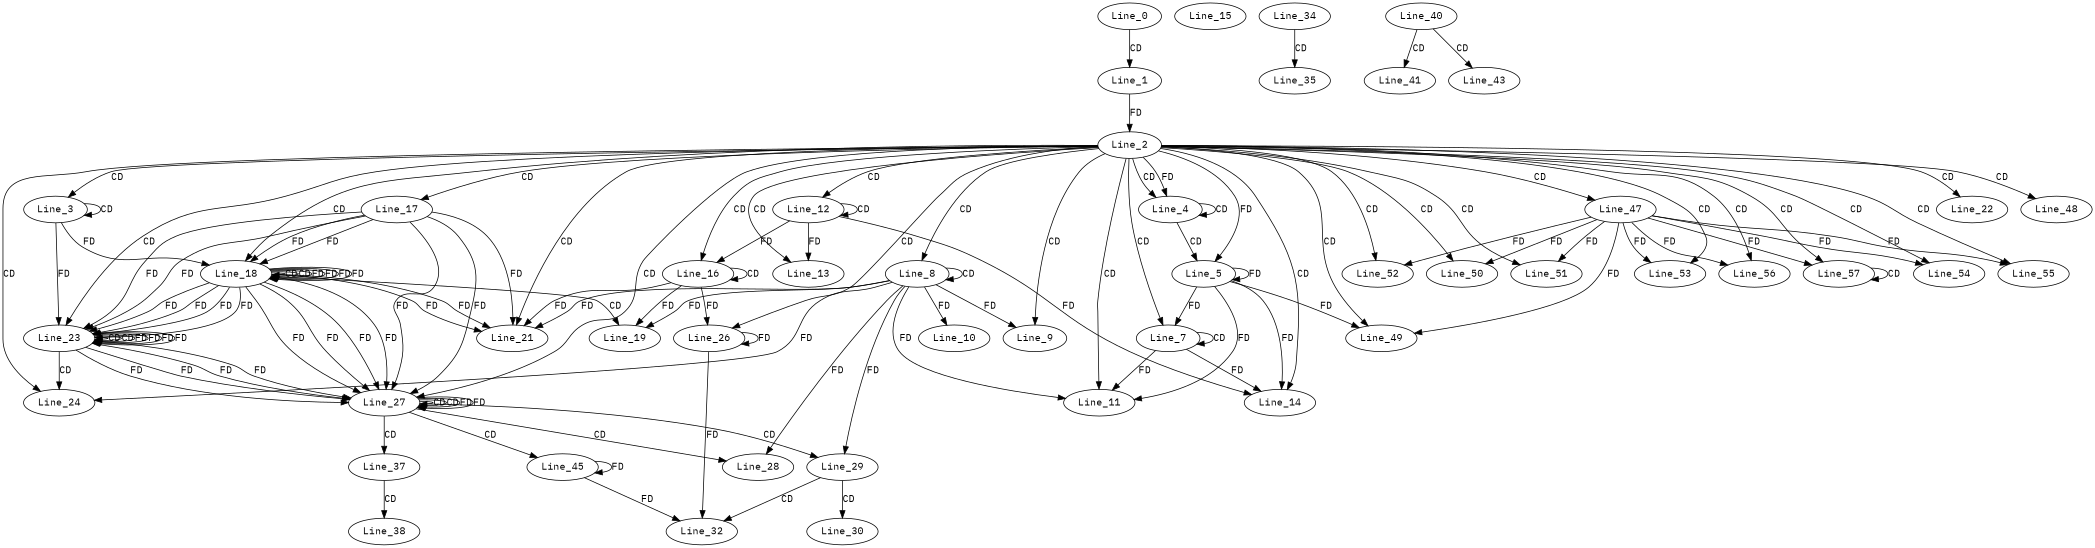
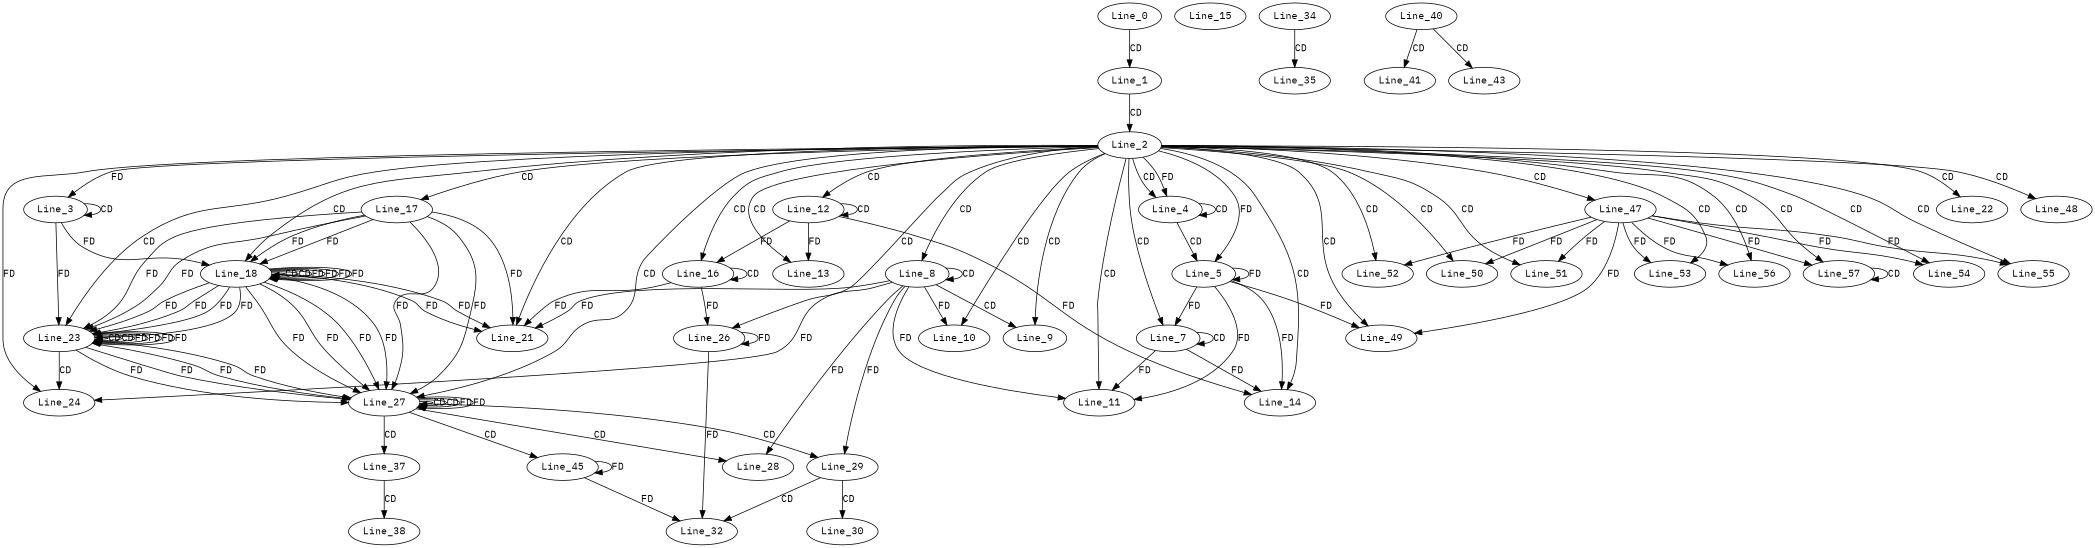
edge "Line_1" -> "Line_2": label "FD" -> "CD"
edge "Line_2" -> "Line_3": label "CD" -> "FD"
edge "Line_2" -> "Line_10": added, label "CD"
edge "Line_2" -> "Line_24": label "CD" -> "FD"
edge "Line_8" -> "Line_9": label "FD" -> "CD"
node "Line_19": removed
